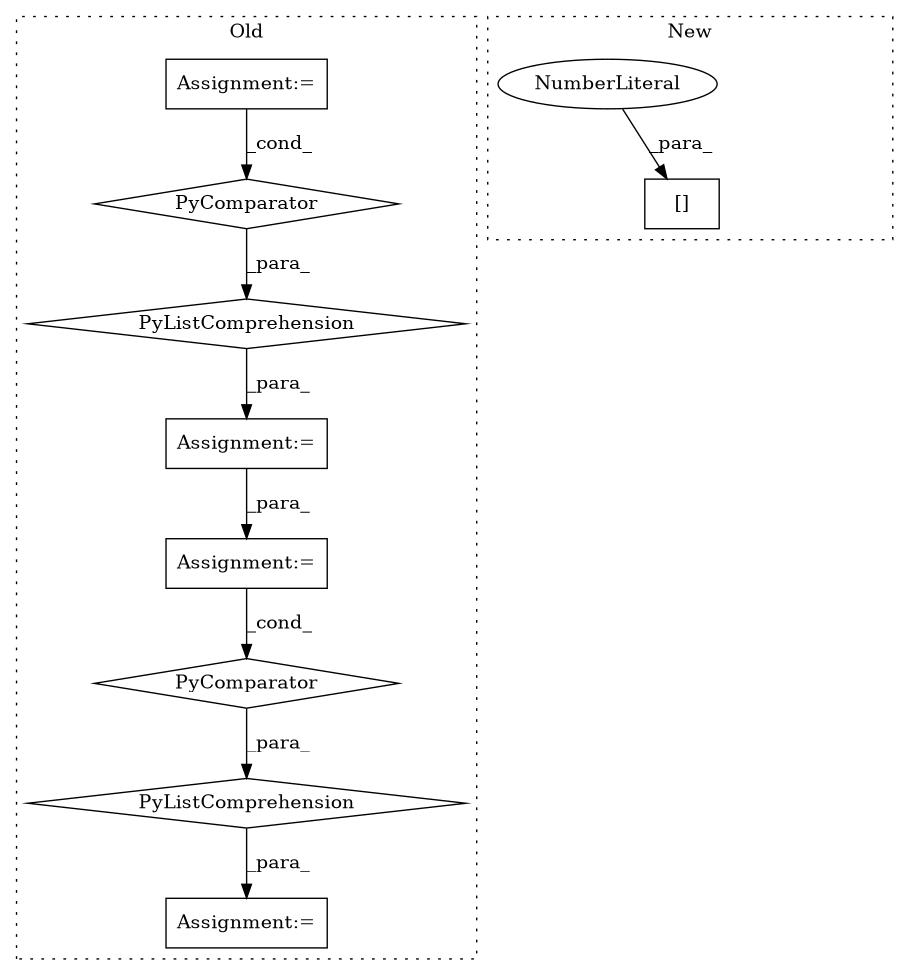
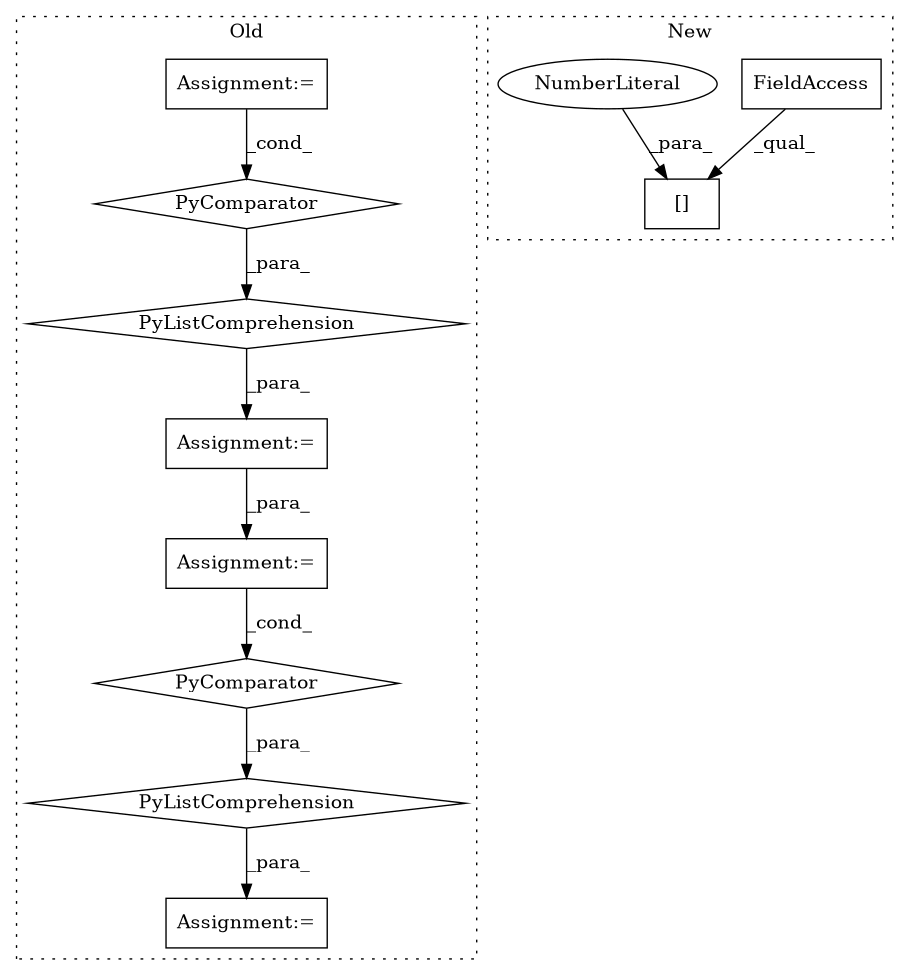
node "FieldAccess": added
